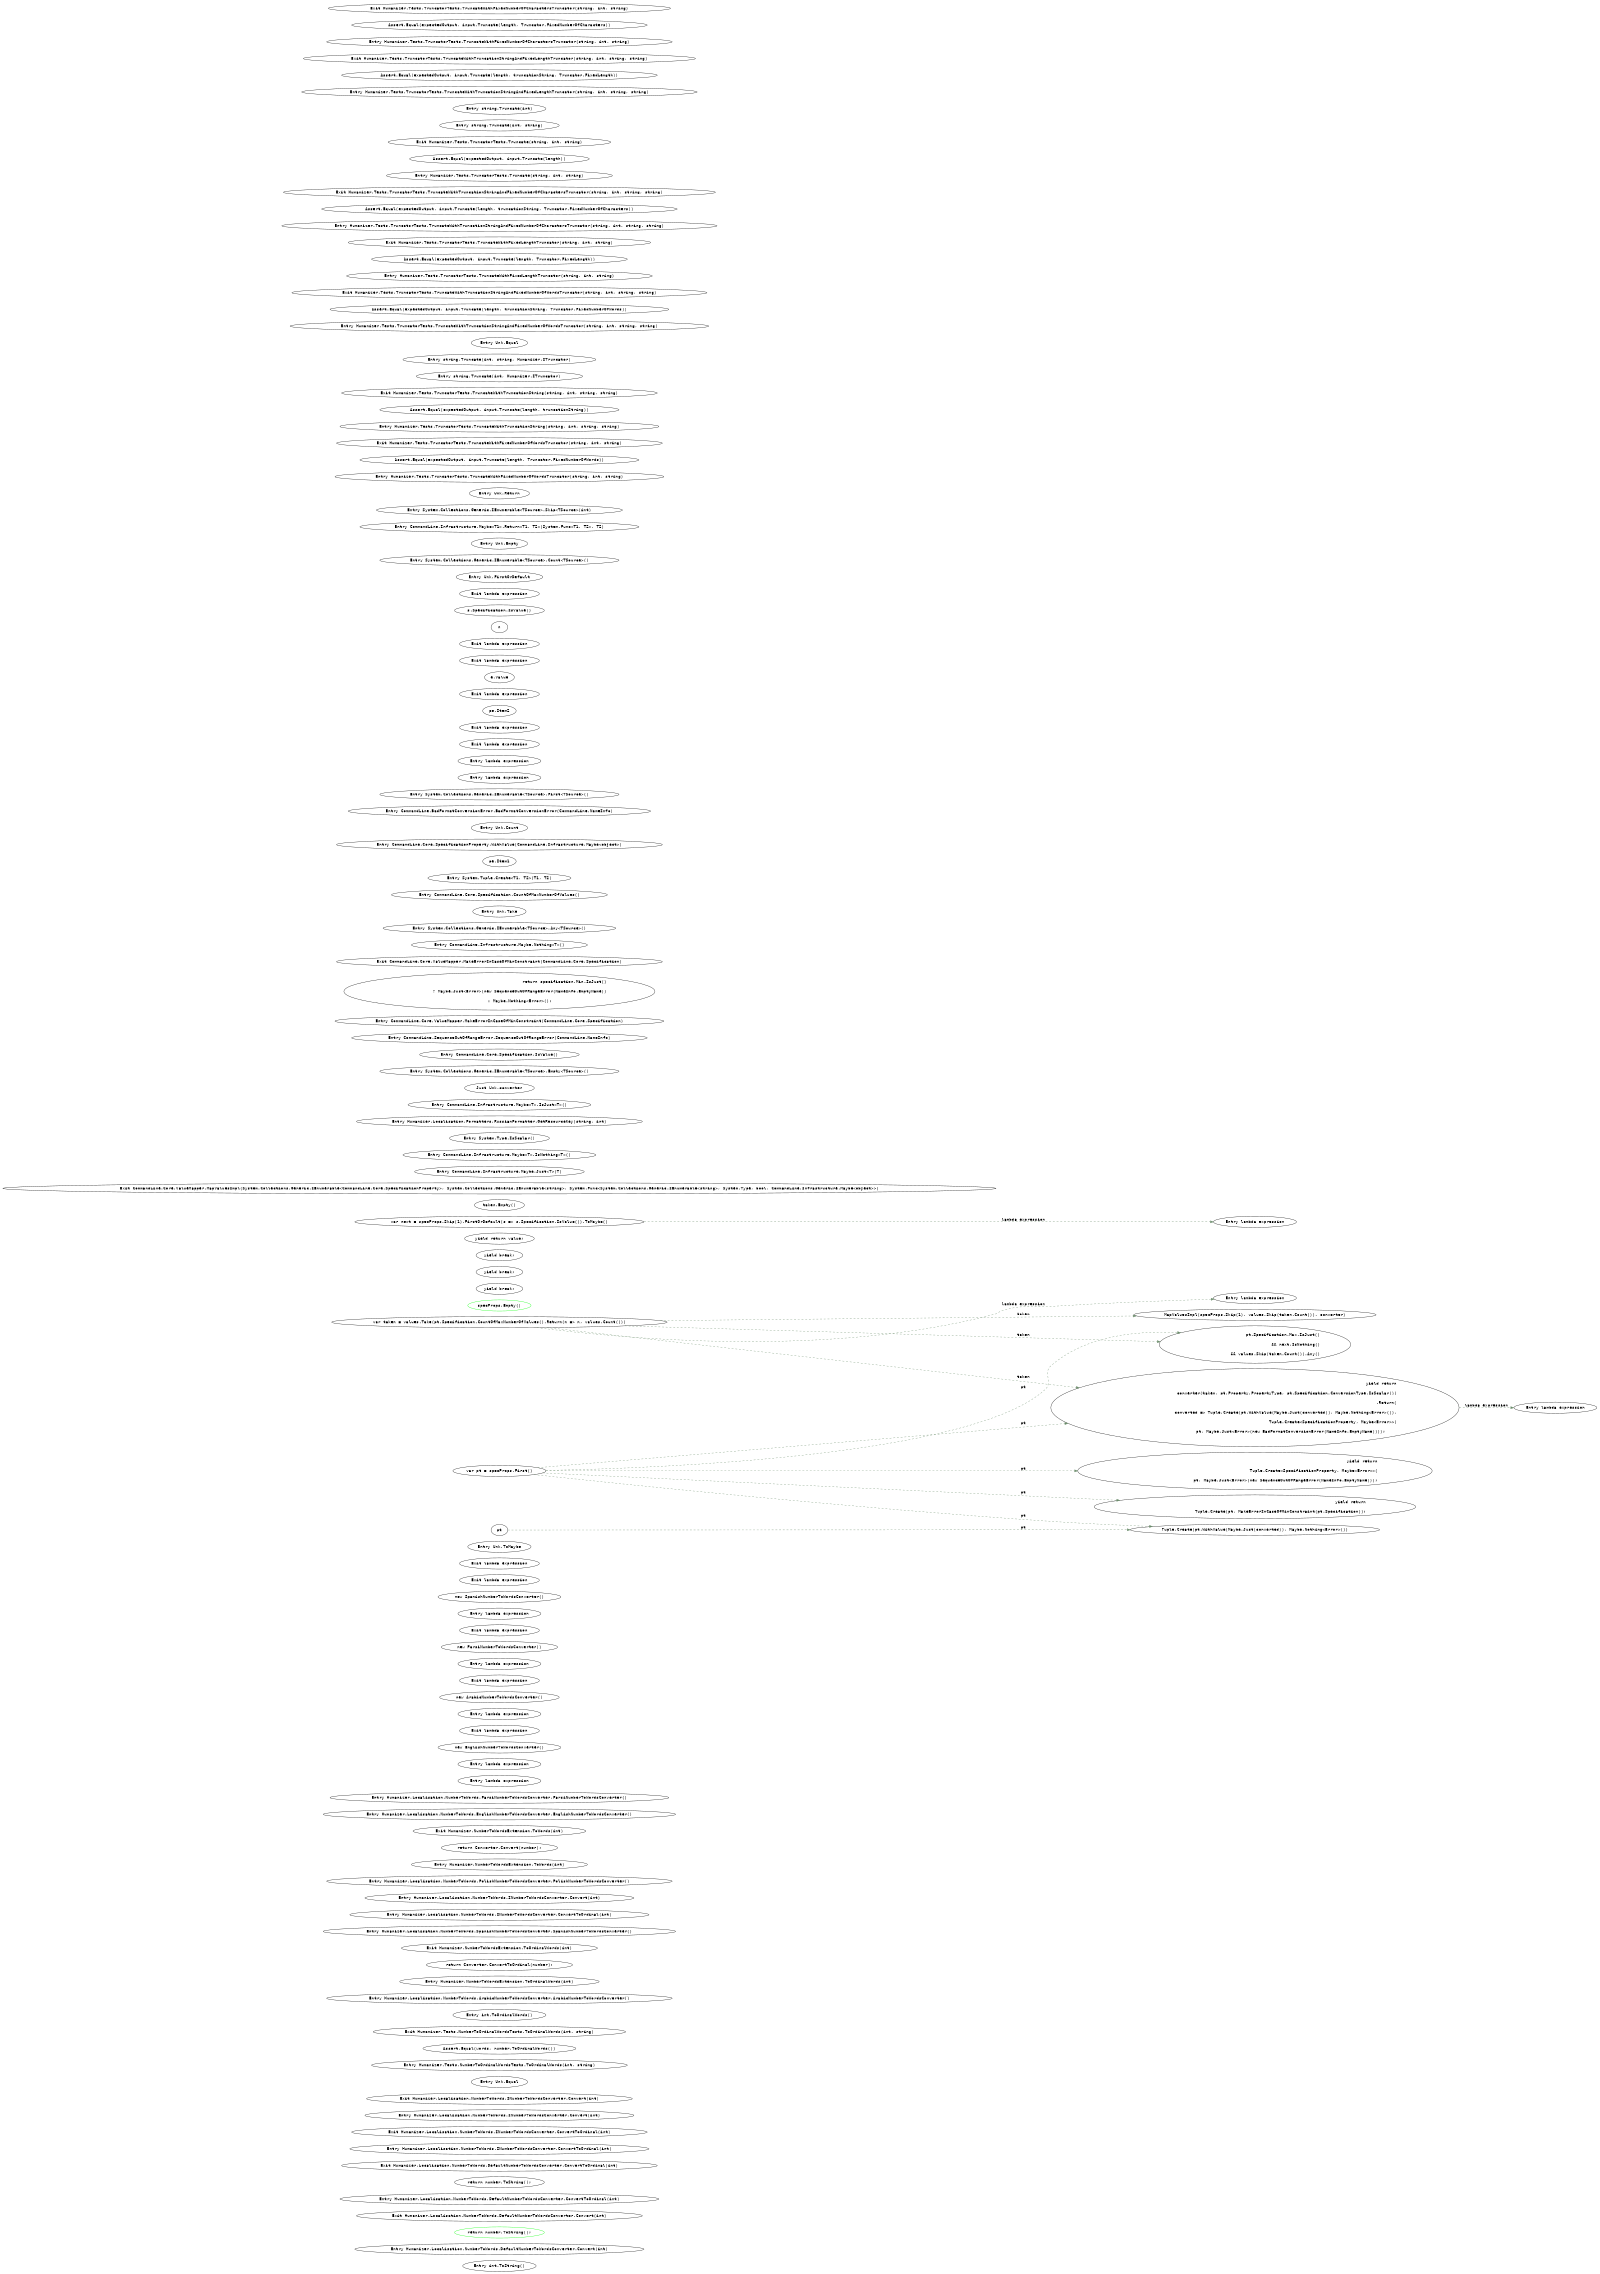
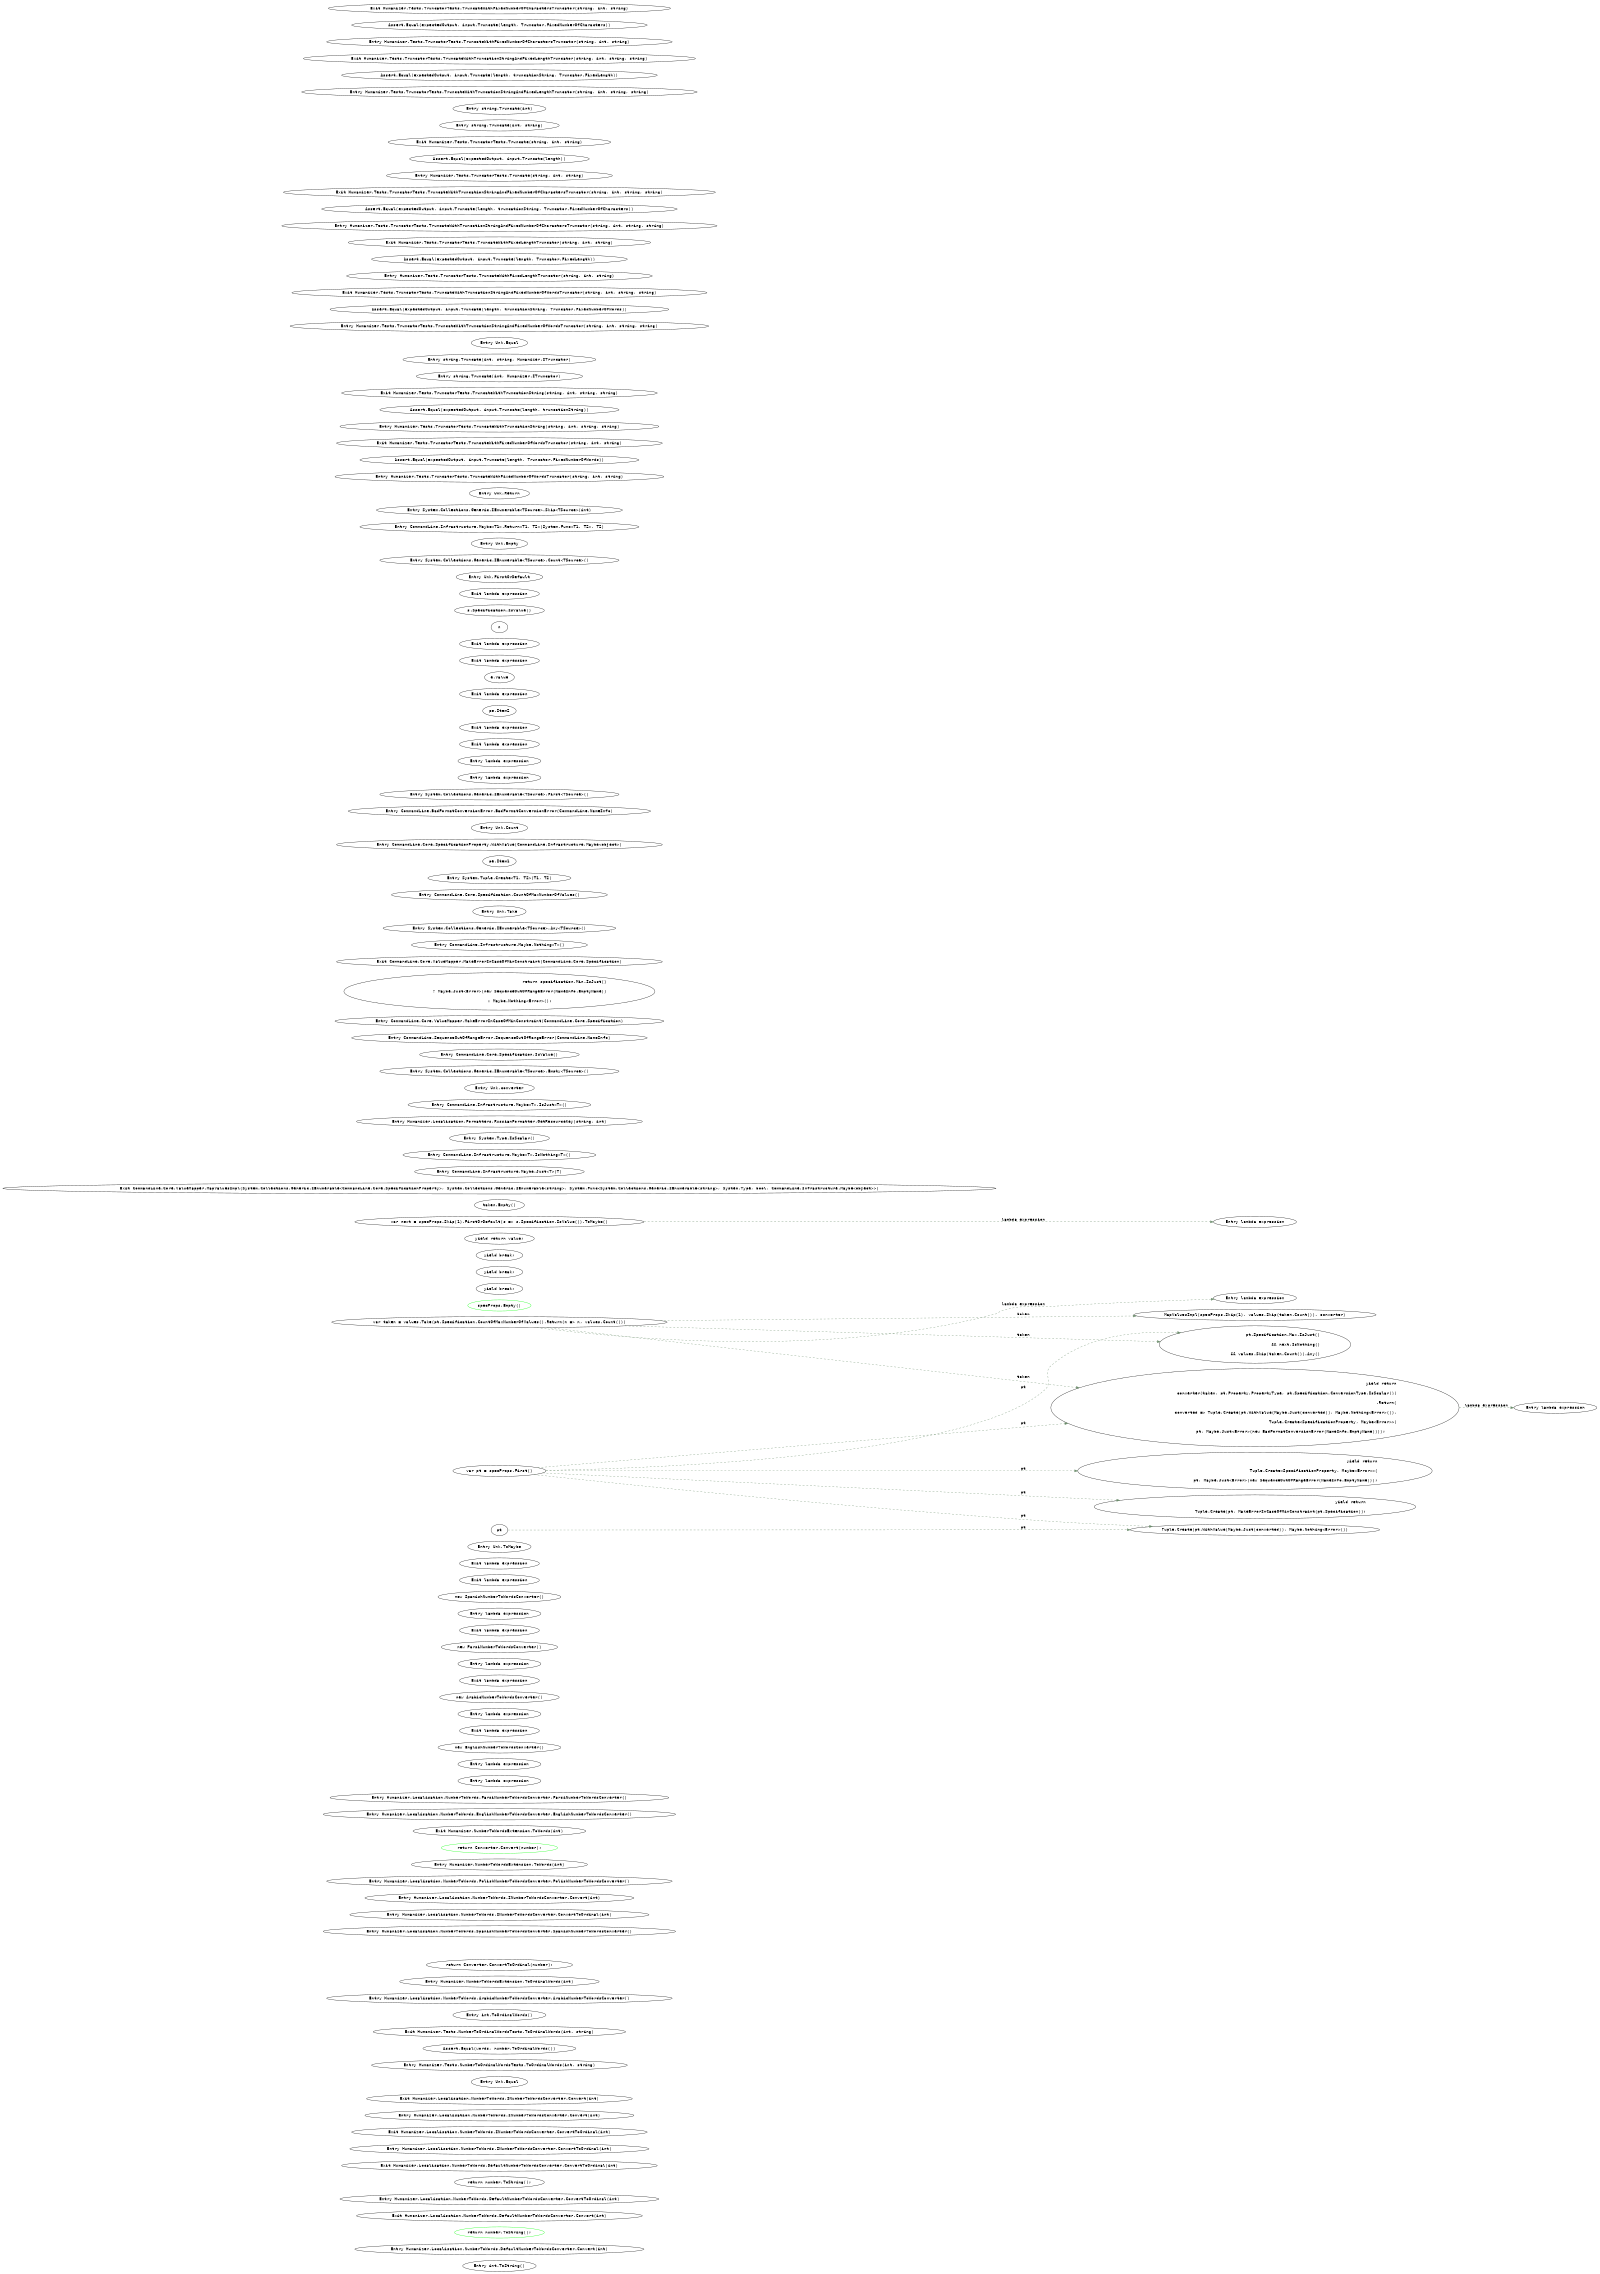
node "Just Unk.converter": label "Just Unk.converter" -> "Entry Unk.converter"
node "return Converter.Convert(number);": color black -> green
node "Exit Humanizer.NumberToWordsExtension.ToOrdinalWords(int)": removed
